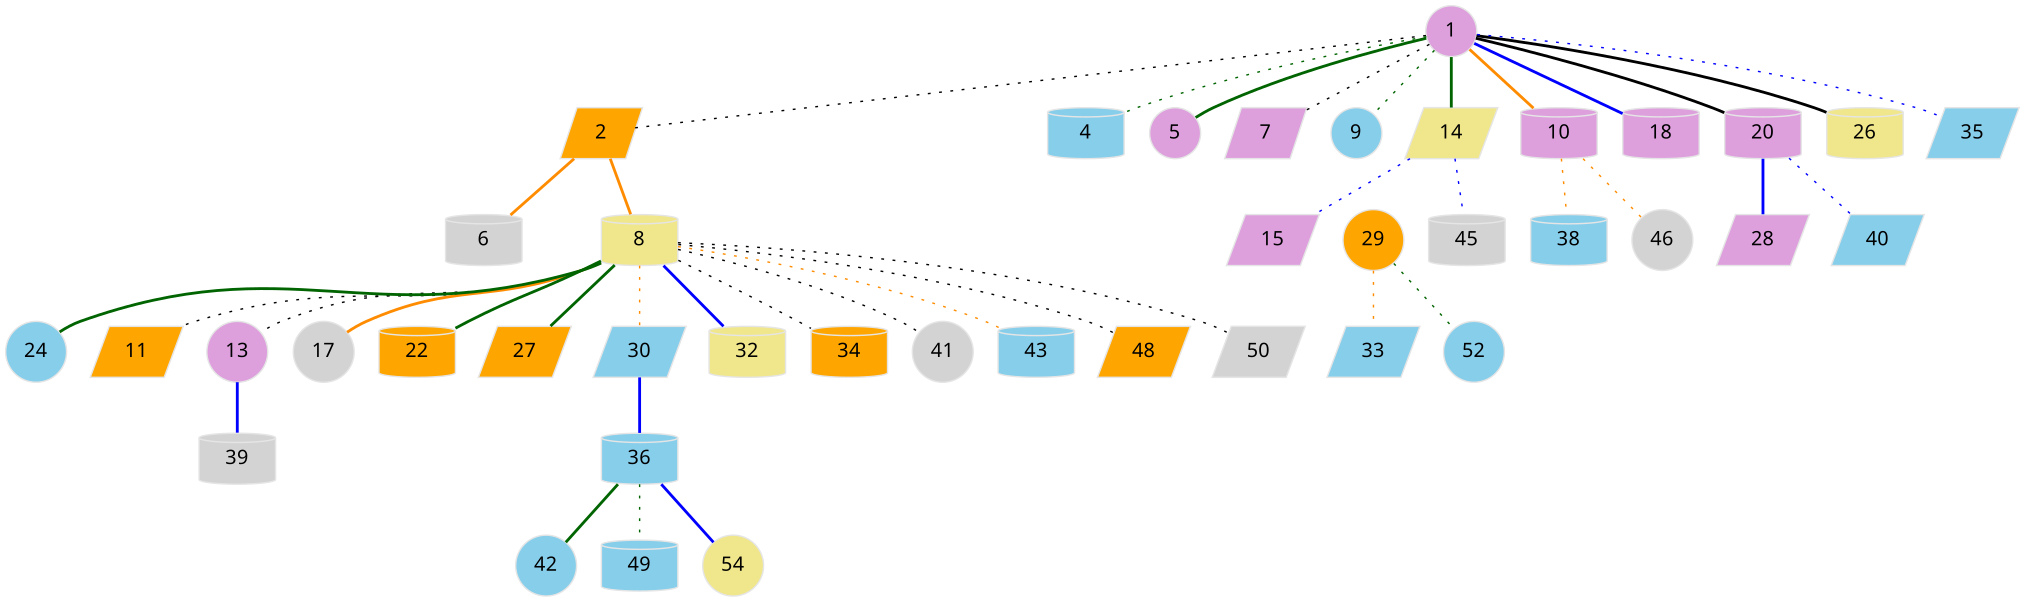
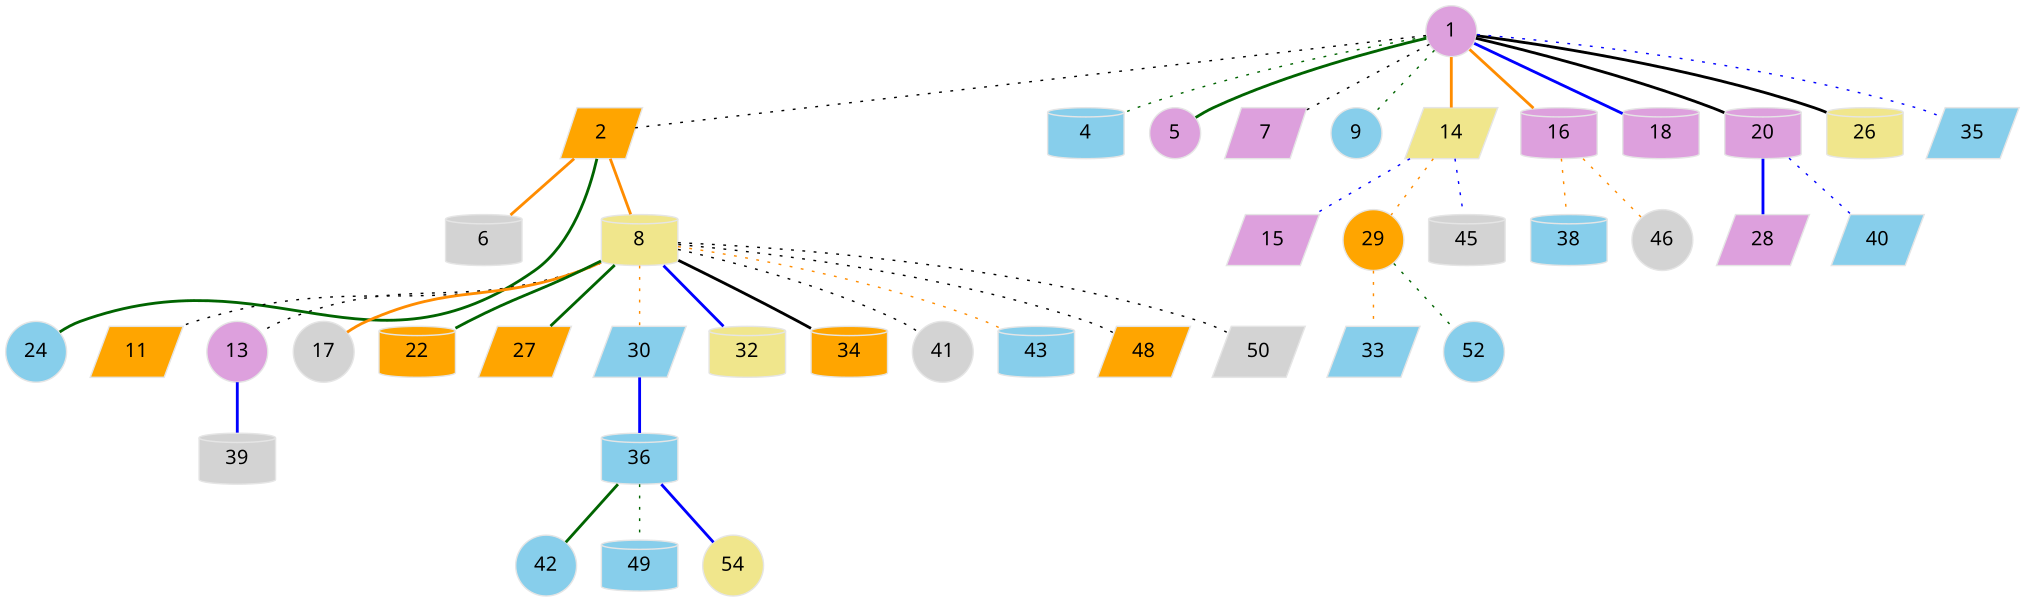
edge "1" -- "14": color darkgreen -> darkorange
node "10": label "10" -> "16"
edge "14" -- "29": added
edge "8" -- "24": now "2" -- "24"
edge "8" -- "34": style dotted -> bold
